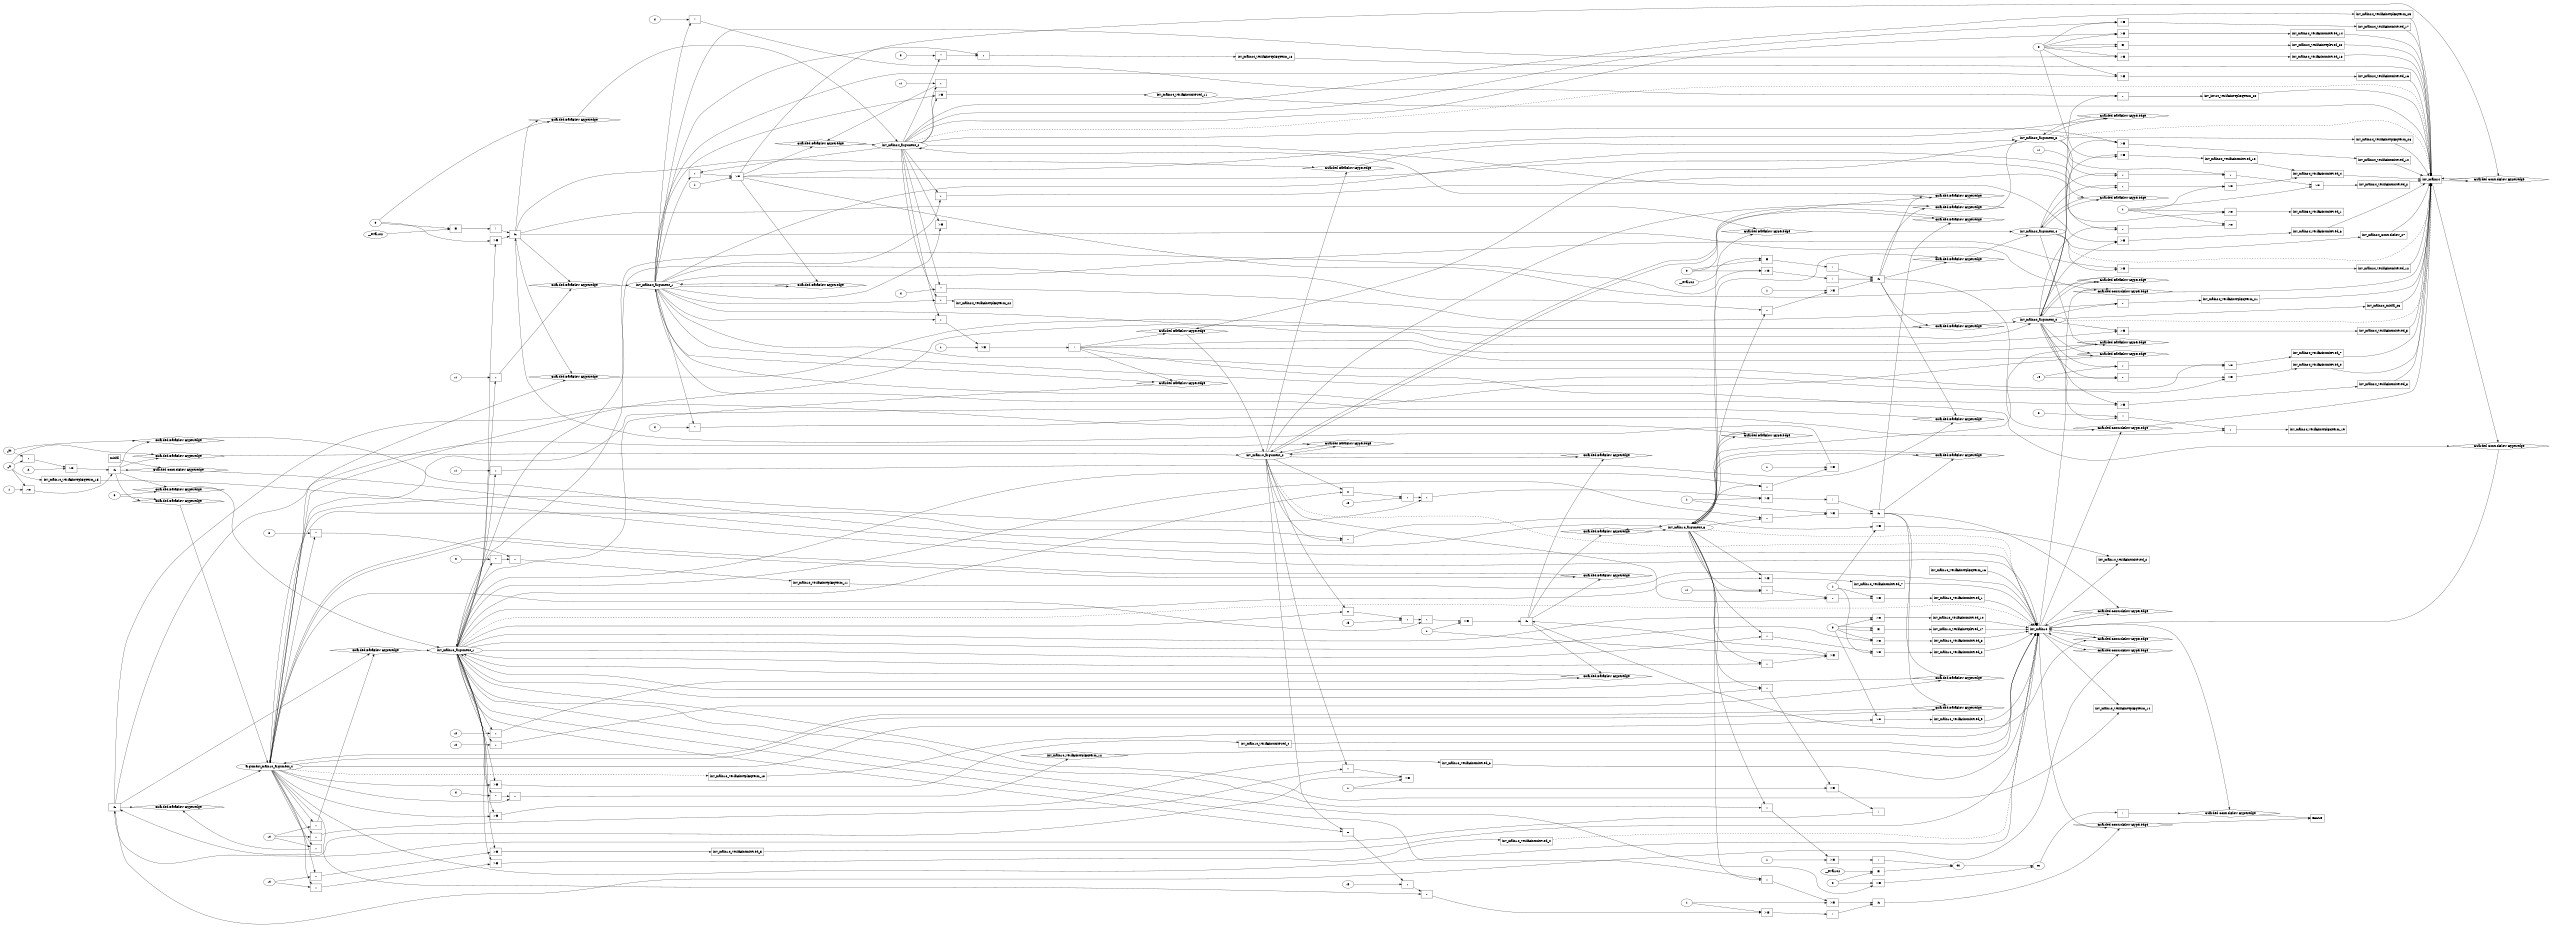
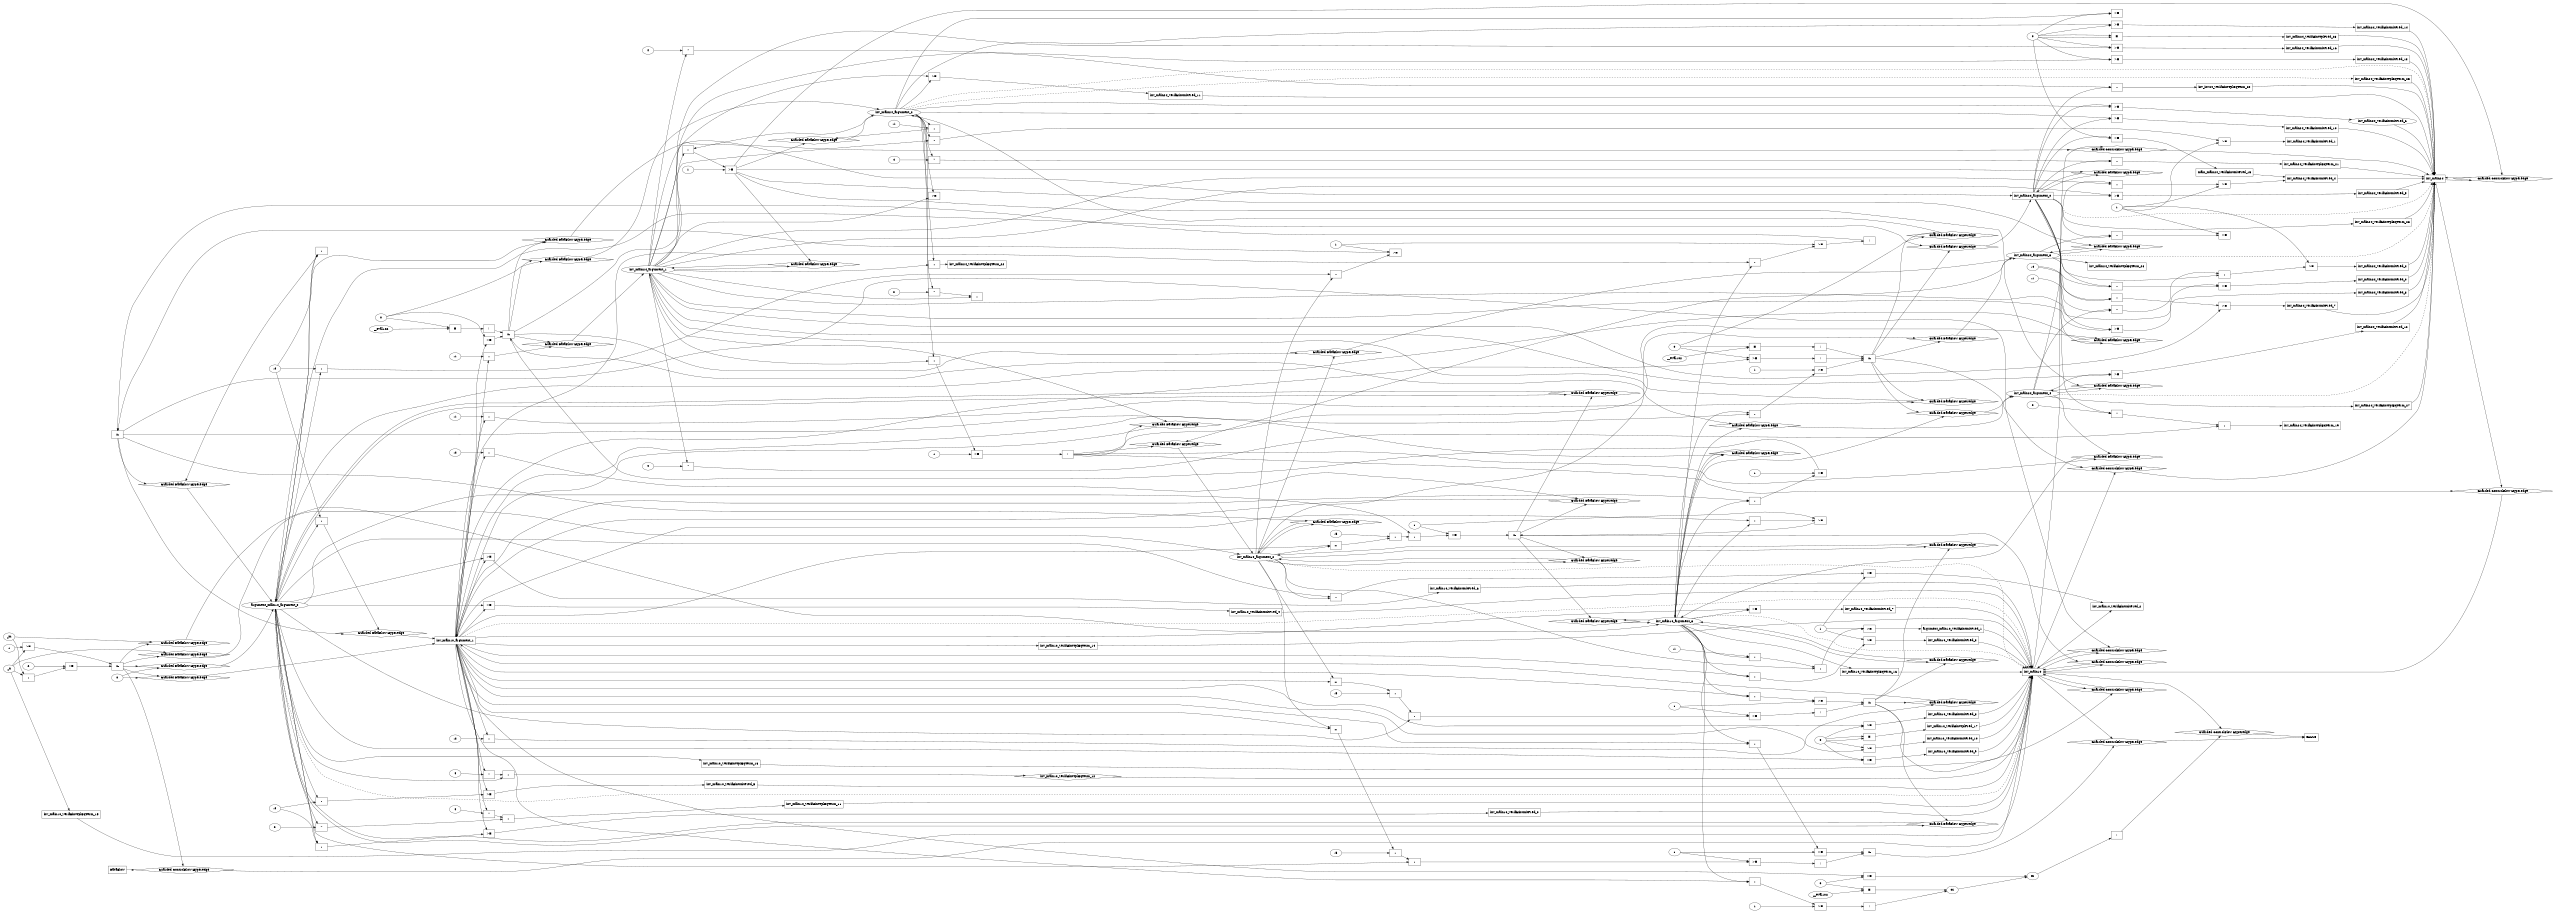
node "inv_main24_VerifHintInitPred_17": removed
edge "inv_main24_argument_2" -> "inv_main24_VerifHintTplEqTerm_25": style solid -> dashed
node "inv_main24_VerifHintTplEqTerm_18": removed
node "inv_main24_VerifHintInitPred_11": shape ellipse -> box
edge "inv_main24_VerifHintTplEqTerm_26" -> "inv_main24": removed
node "inv_main24_VerifHintInitPred_15": label "inv_main24_VerifHintInitPred_15" -> "main_main24_VerifHintInitPred_15"
node "inv_main54_VerifHintInitPred_1": label "inv_main54_VerifHintInitPred_1" -> "inv_main24_VerifHintInitPred_1"
node "inv_main24_VerifHintInitPred_6": shape box -> ellipse
node "inv_main24_ControlFlow_27": label "inv_main24_ControlFlow_27" -> "inv_main24_VerifHintTplEqTerm_27"
node "inv_main24_Initial_23": label "inv_main24_Initial_23" -> "inv_main24_VerifHintTplEqTerm_23"
node "inv_main24_argument_0": shape ellipse -> box
node "Initial": label "Initial" -> "DataFlow"
node "inv_main10_VerifHintInitPred_1": label "inv_main10_VerifHintInitPred_1" -> "argument_main10_VerifHintInitPred_1"
edge "inv_main10_argument_3" -> "inv_main10_VerifHintTplEqTerm_16": added
node "inv_main10_argument_1": shape ellipse -> box
edge "inv_main10" -> "inv_main10_VerifHintTplEqTerm_14": reversed
edge "argument_main10_argument_0" -> "inv_main10_VerifHintTplEqTerm_13": style dashed -> solid
edge "inv_main10_VerifHintInitPred_0" -> "inv_main10": style dashed -> solid
edge "argument_main10_argument_0" -> "inv_main10": style solid -> dashed
